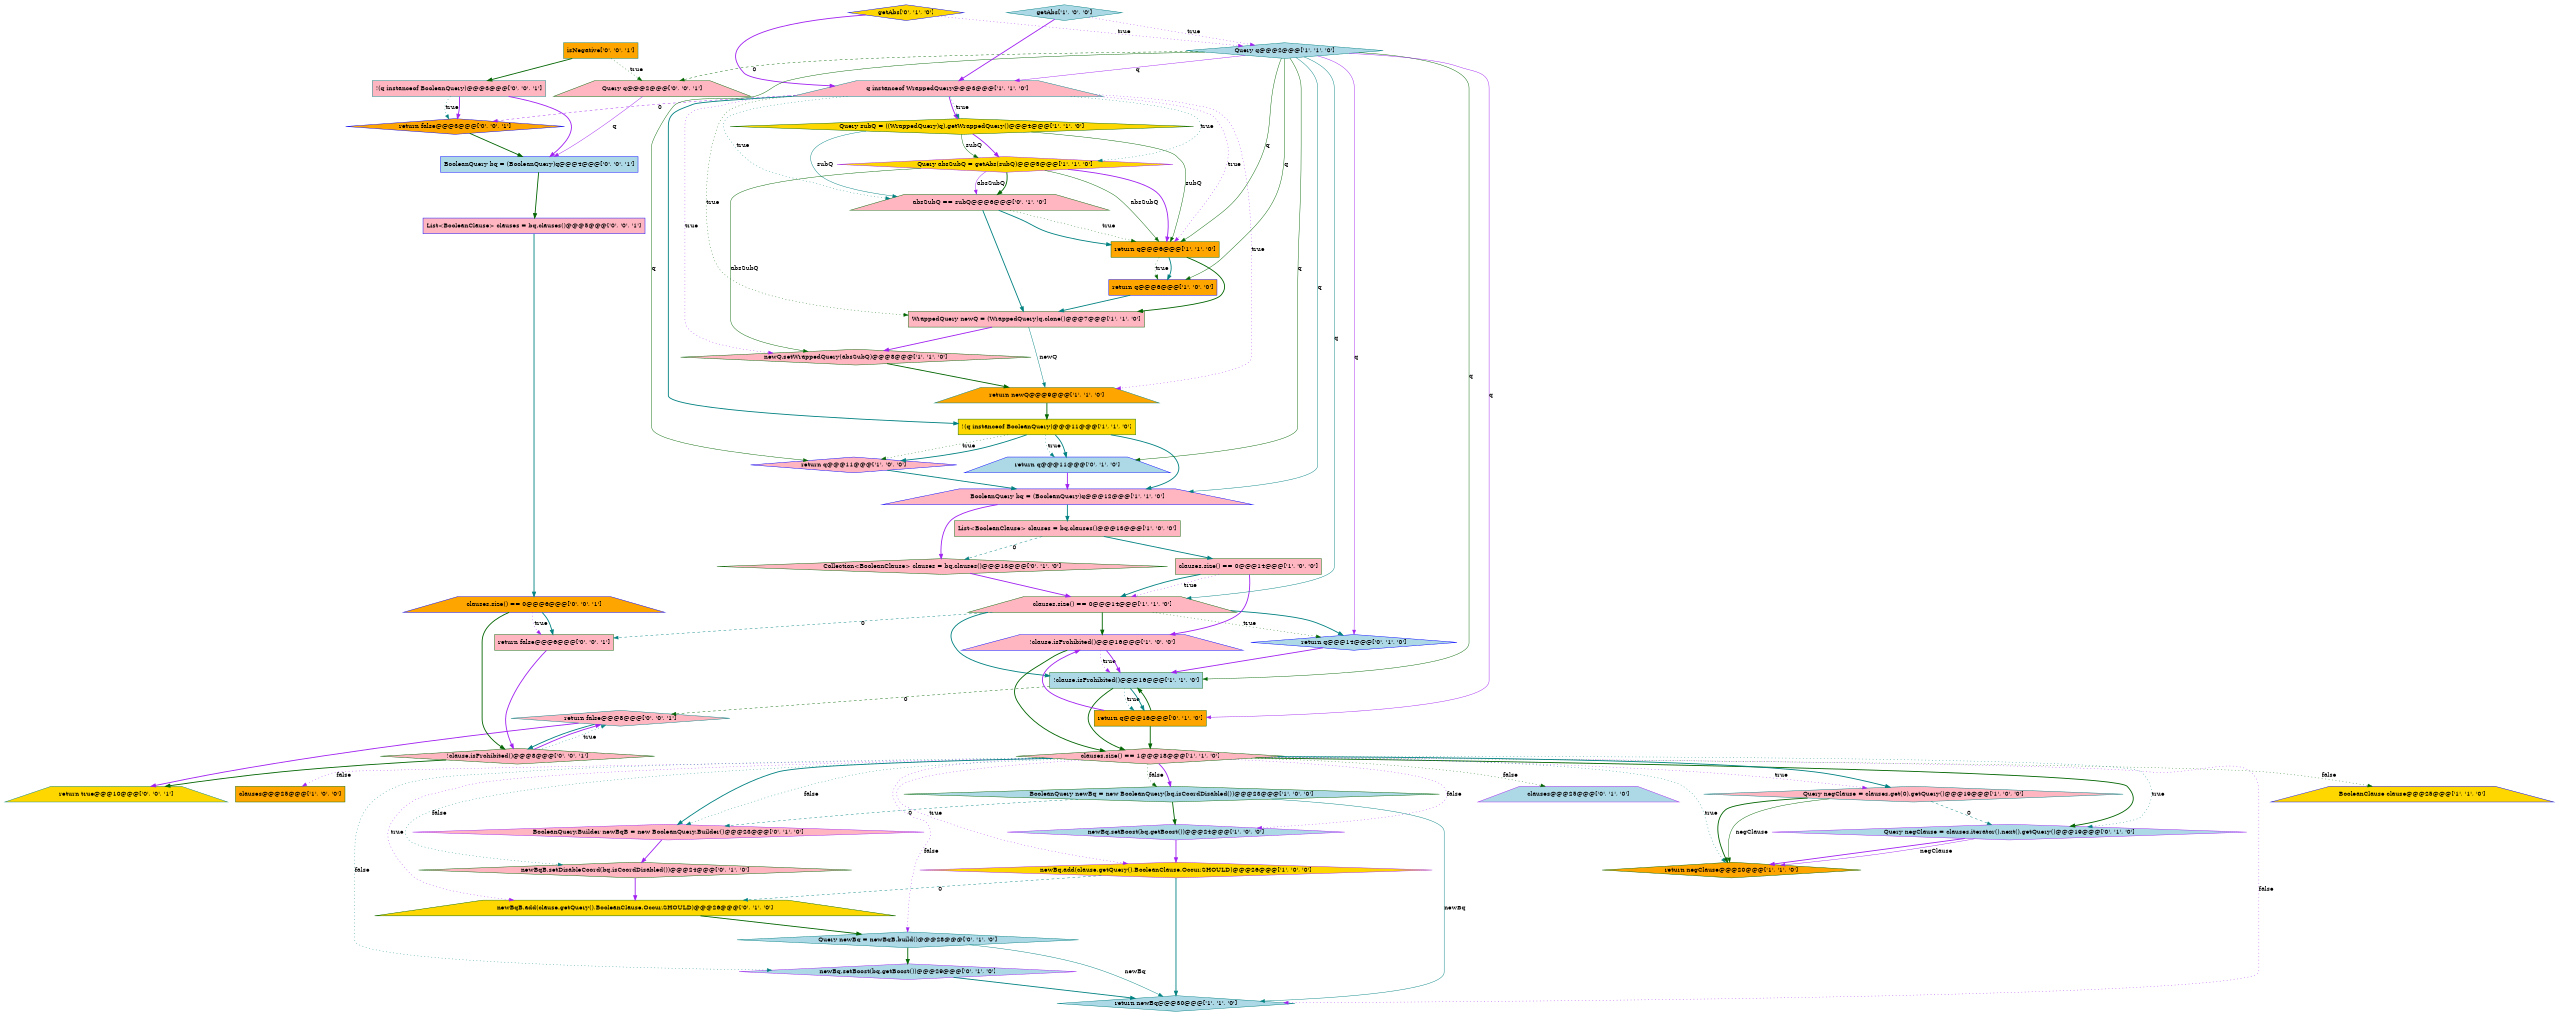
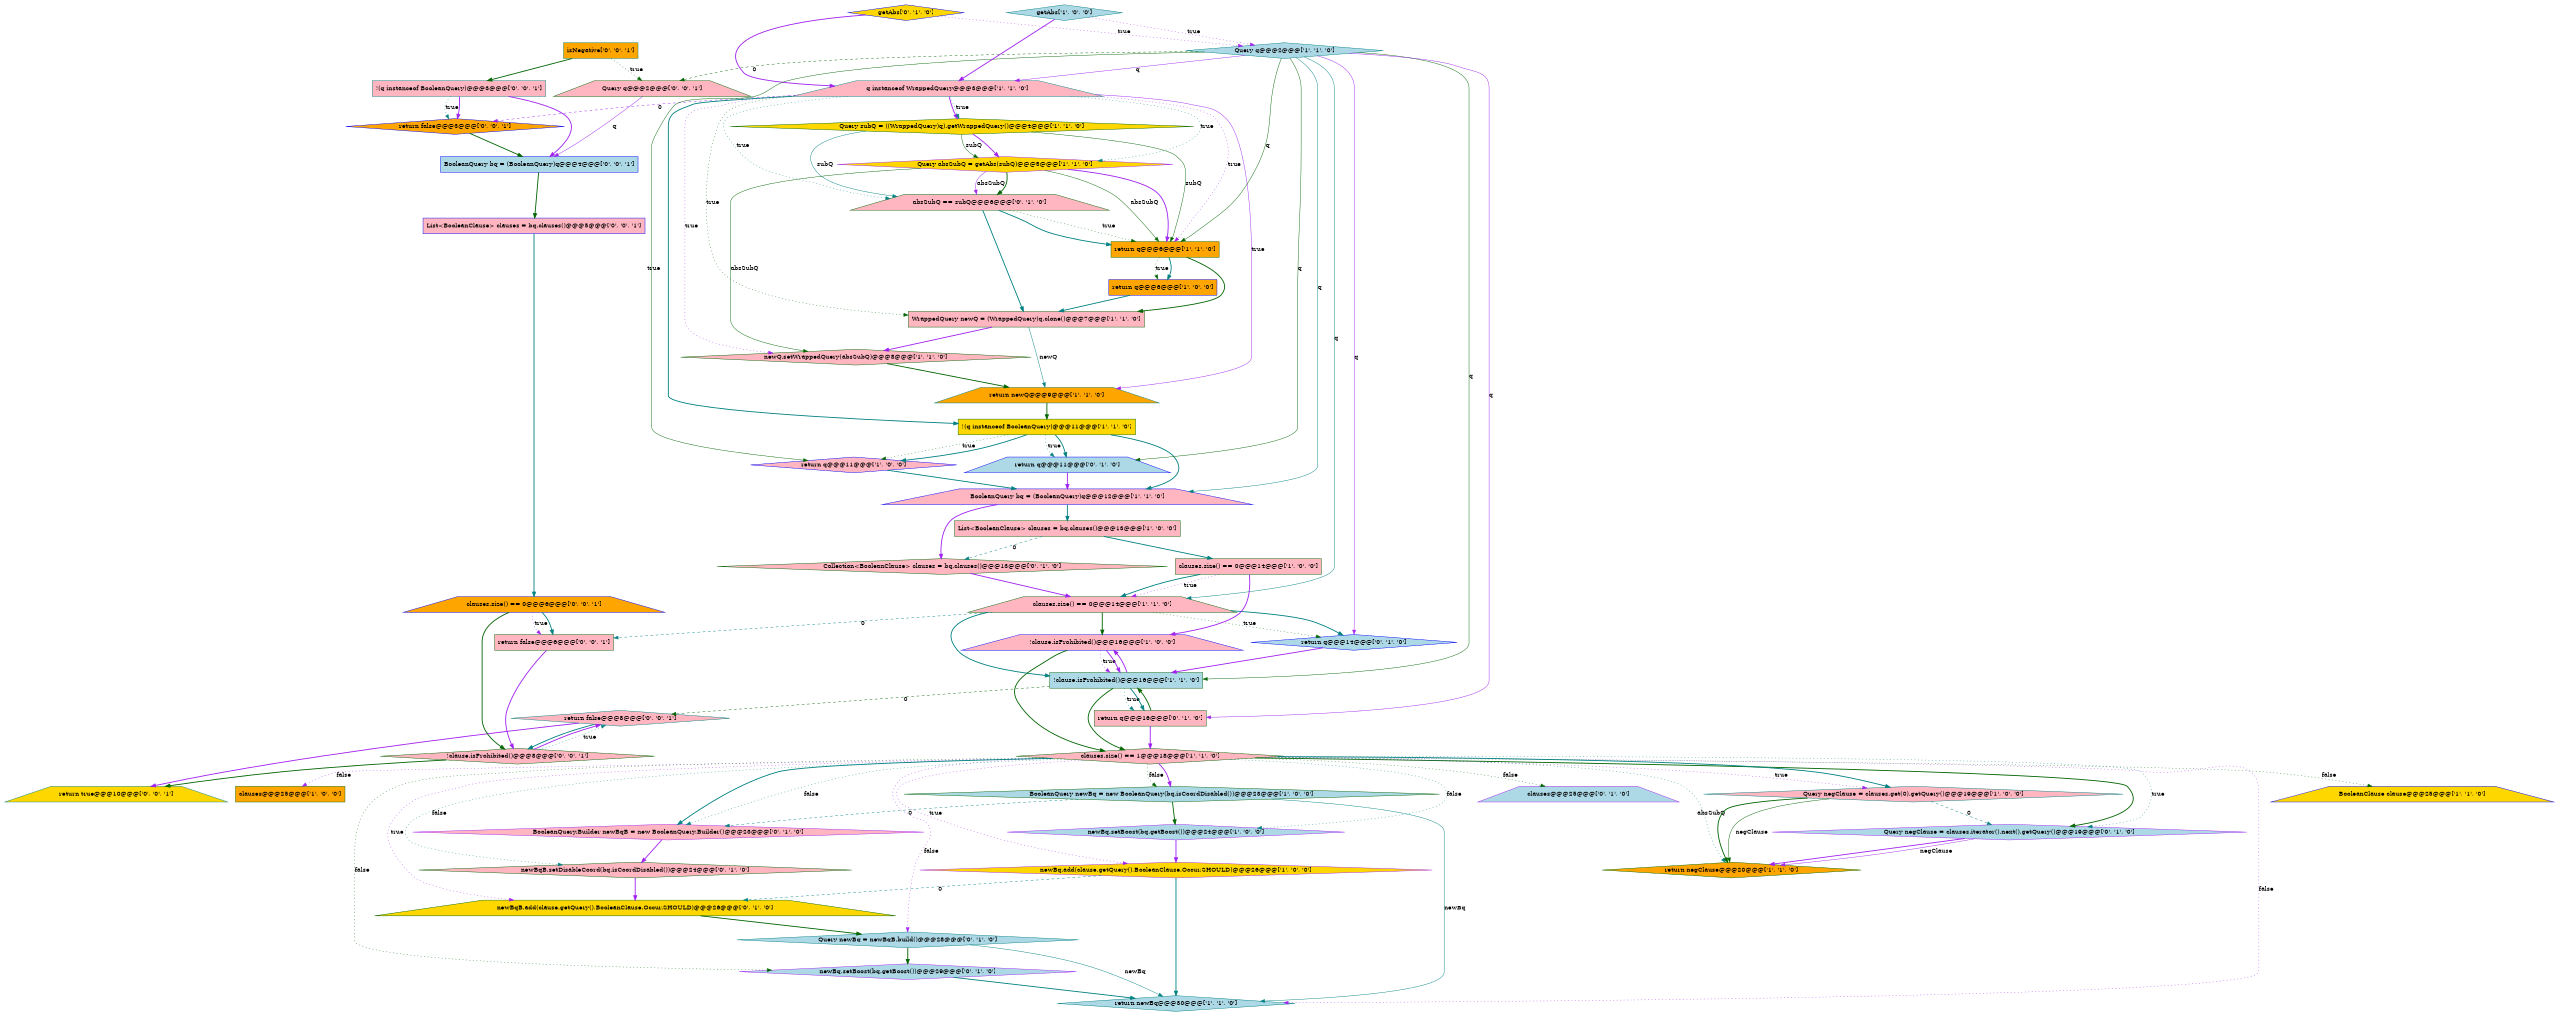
edge "Query q@@@2@@@['1', '1', '0']" -> "return q@@@6@@@['1', '0', '0']": removed, label "q"
edge "q instanceof WrappedQuery@@@3@@@['1', '1', '0']" -> "return newQ@@@9@@@['1', '1', '0']": style dotted -> solid
edge "Query q@@@2@@@['1', '1', '0']" -> "return q@@@11@@@['1', '0', '0']": label "q" -> "true"
edge "return q@@@16@@@['0', '1', '0']" -> "!clause.isProhibited()@@@16@@@['1', '0', '0']": now "!clause.isProhibited()@@@16@@@['1', '1', '0']" -> "!clause.isProhibited()@@@16@@@['1', '0', '0']"
node "return q@@@16@@@['0', '1', '0']": fillcolor orange -> lightpink
edge "return q@@@16@@@['0', '1', '0']" -> "clauses.size() == 1@@@18@@@['1', '1', '0']": color darkgreen -> purple
edge "clauses.size() == 1@@@18@@@['1', '1', '0']" -> "newBq.setBoost(bq.getBoost())@@@29@@@['0', '1', '0']": color teal -> darkgreen
edge "clauses.size() == 1@@@18@@@['1', '1', '0']" -> "newBq.setBoost(bq.getBoost())@@@24@@@['1', '0', '0']": color purple -> teal
edge "clauses.size() == 1@@@18@@@['1', '1', '0']" -> "return negClause@@@20@@@['1', '1', '0']": label "true" -> "absSubQ"
